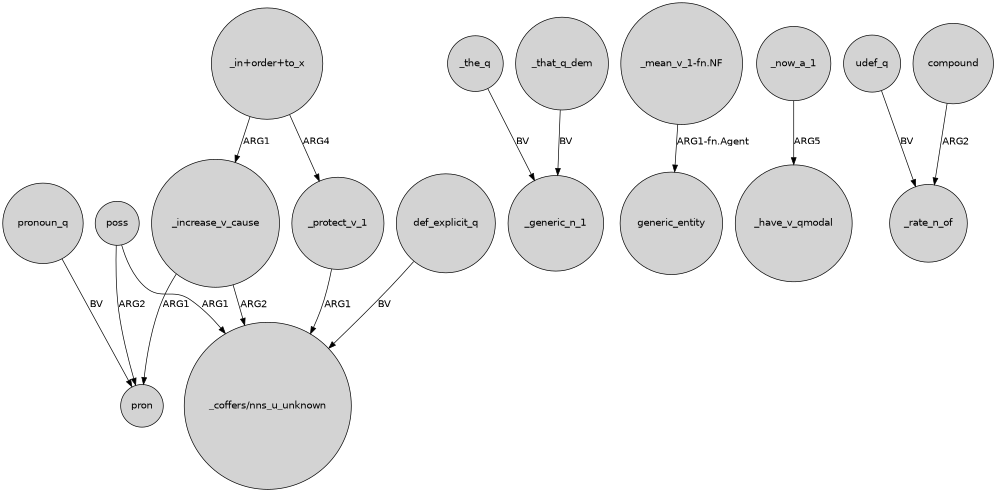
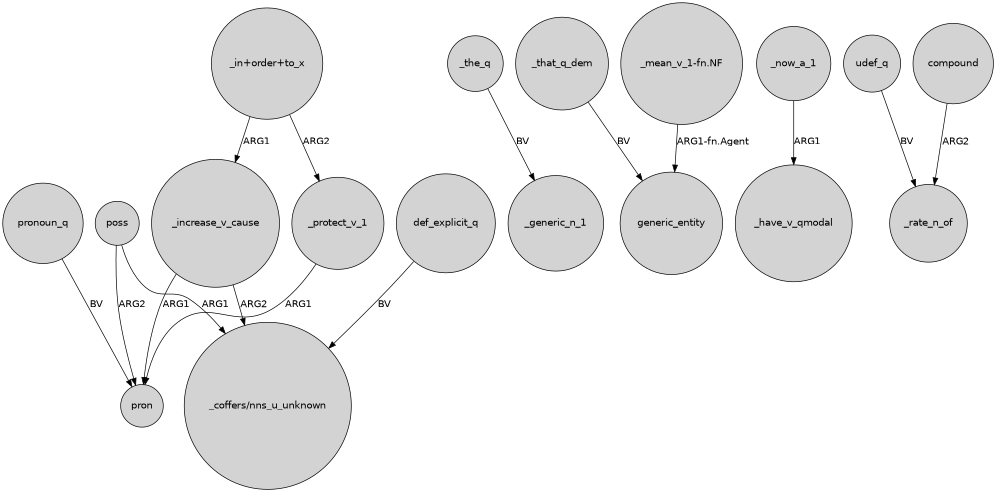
edge "_that_q_dem" -> "_generic_n_1": now "_that_q_dem" -> "generic_entity"
edge "_in+order+to_x" -> "_protect_v_1": label "ARG4" -> "ARG2"
edge "_now_a_1" -> "_have_v_qmodal": label "ARG5" -> "ARG1"
edge "_protect_v_1" -> "_coffers/nns_u_unknown": now "_protect_v_1" -> "pron"
